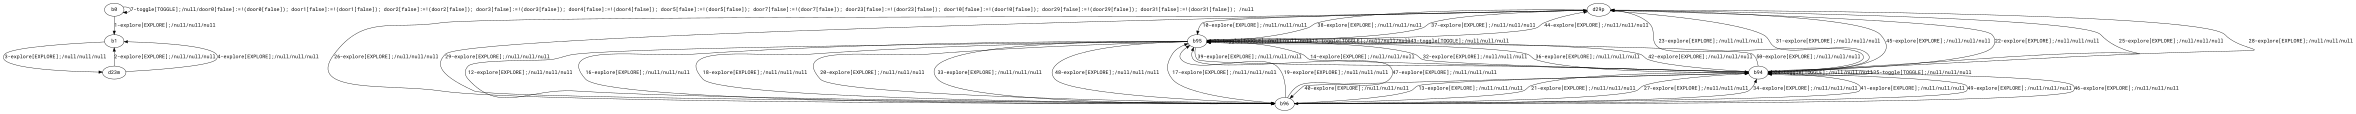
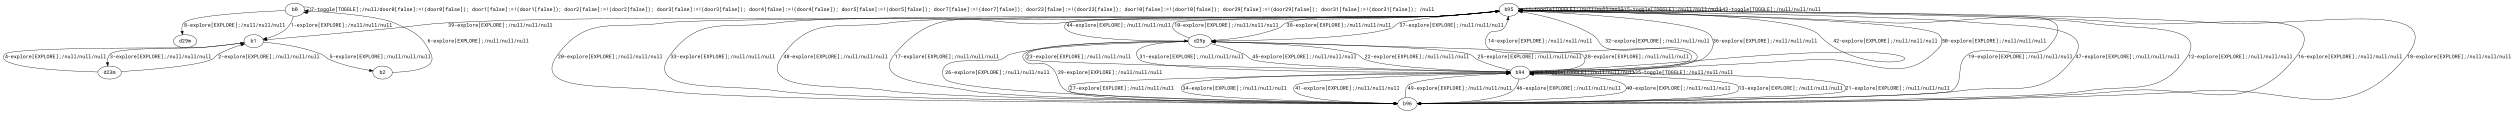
node "d29m": added
edge "b95" -> "b94": now "b95" -> "b1"
node "b2": added
